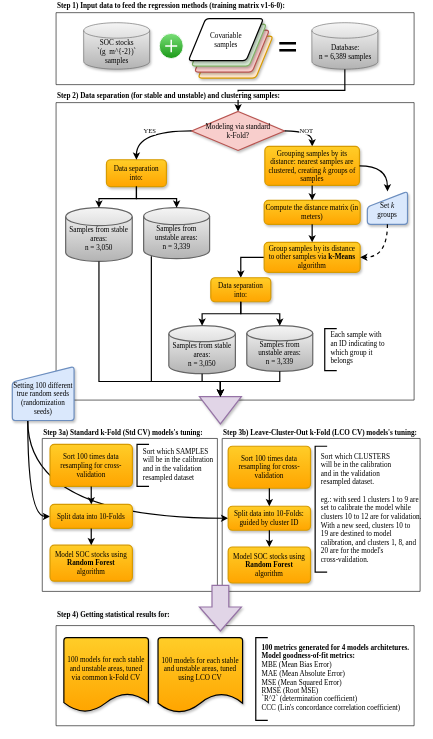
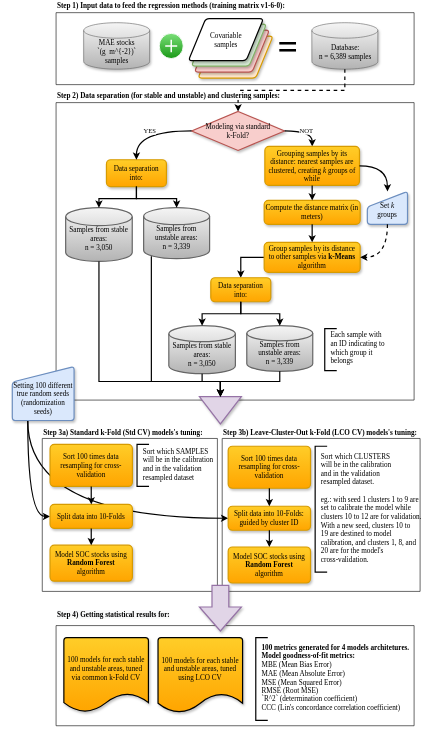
node "SOC stocks `(g m^{-2})` samples": label "SOC stocks `(g m^{-2})` samples" -> "MAE stocks `(g m^{-2})` samples"
edge "Database: n = 6,389 samples" -> "Modeling via standard k-Fold?": style solid -> dashed
node "Grouping samples by its distance: nearest samples are clustered, creating k groups of samples": label "Grouping samples by its distance: nearest samples are clustered, creating k groups of samples" -> "Grouping samples by its distance: nearest samples are clustered, creating k groups of while"
